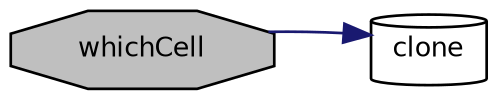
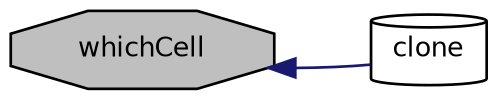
edge "whichCell" -> "clone": reversed
